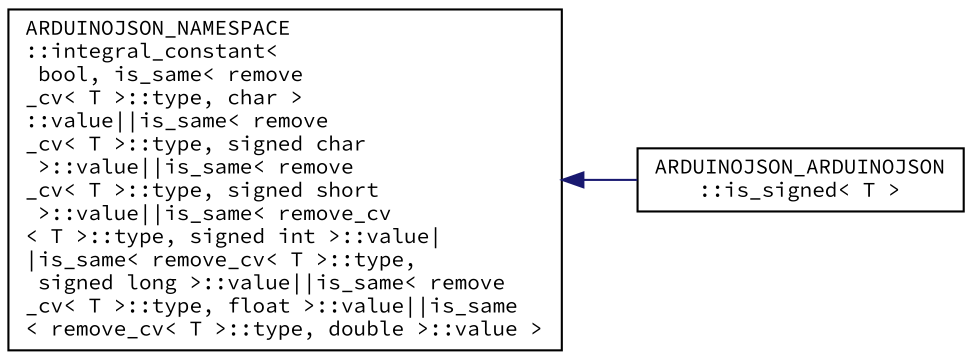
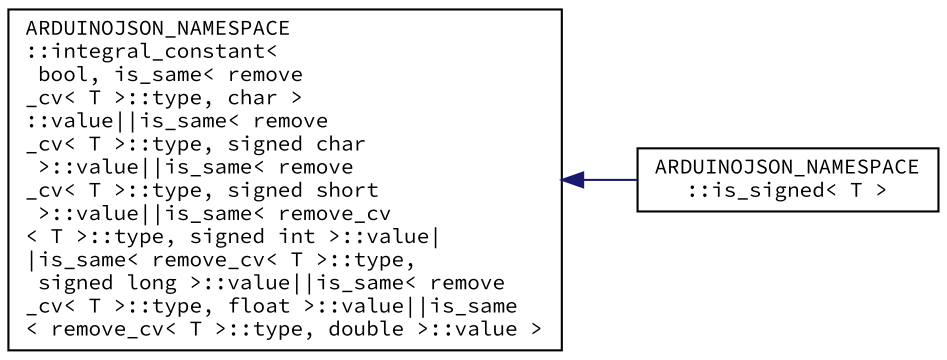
node "ARDUINOJSON_ARDUINOJSON ::is_signed< T >": label "ARDUINOJSON_ARDUINOJSON ::is_signed< T >" -> "ARDUINOJSON_NAMESPACE ::is_signed< T >"
